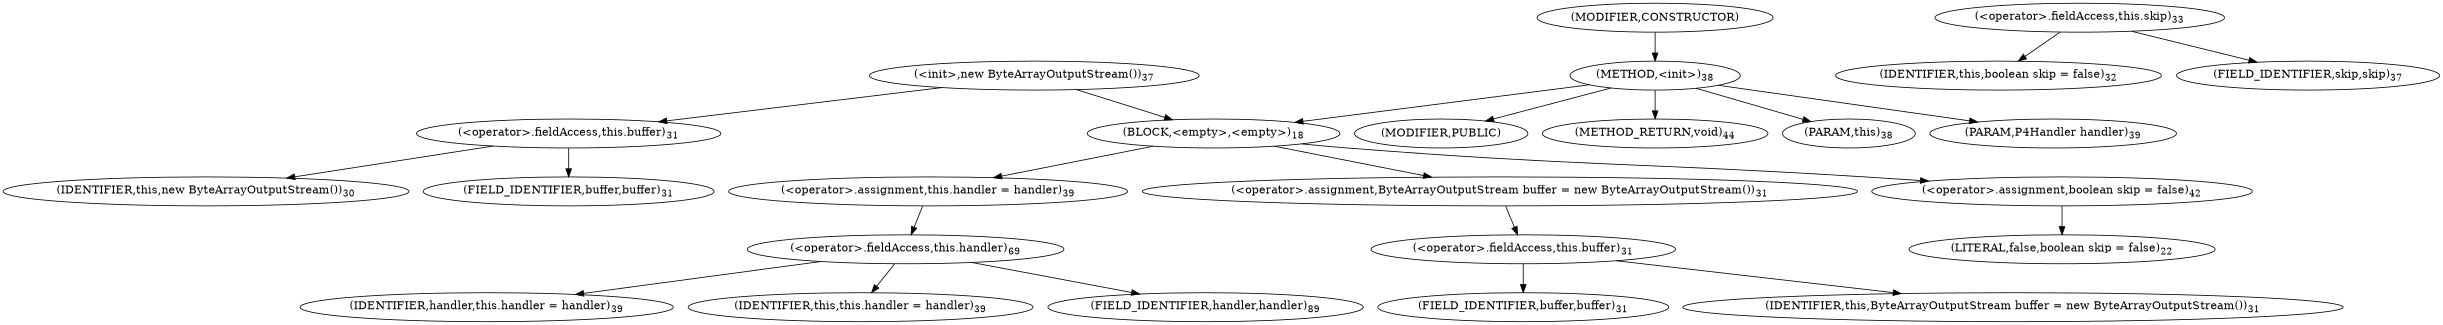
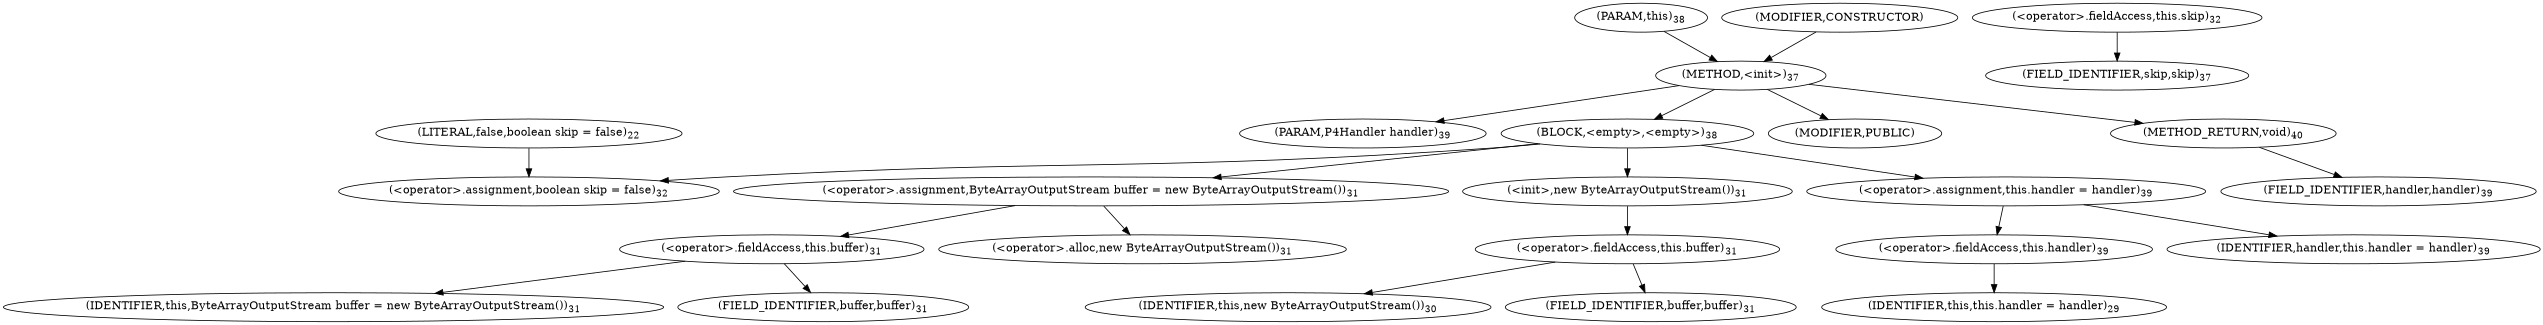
node "(<operator>.fieldAccess,this.skip)": text "33" -> "32"
node "(<init>,new ByteArrayOutputStream())": text "37" -> "31"
node "(METHOD,<init>)": text "38" -> "37"
node "(IDENTIFIER,this,boolean skip = false)": removed
edge "(<init>,new ByteArrayOutputStream())" -> "(BLOCK,<empty>,<empty>)": reversed
edge "(METHOD,<init>)" -> "(PARAM,this)": reversed
node "(BLOCK,<empty>,<empty>)": text "18" -> "38"
node "(METHOD_RETURN,void)": text "44" -> "40"
node "(<operator>.assignment,boolean skip = false)": text "42" -> "32"
edge "(<operator>.assignment,boolean skip = false)" -> "(LITERAL,false,boolean skip = false)": reversed
node "(<operator>.fieldAccess,this.handler)": text "69" -> "39"
node "(<operator>.alloc,new ByteArrayOutputStream())": added
edge "(<operator>.fieldAccess,this.handler)" -> "(IDENTIFIER,handler,this.handler = handler)": now "(<operator>.assignment,this.handler = handler)" -> "(IDENTIFIER,handler,this.handler = handler)"
edge "(<operator>.fieldAccess,this.handler)" -> "(FIELD_IDENTIFIER,handler,handler)": now "(METHOD_RETURN,void)" -> "(FIELD_IDENTIFIER,handler,handler)"
node "(IDENTIFIER,this,this.handler = handler)": text "39" -> "29"
node "(FIELD_IDENTIFIER,handler,handler)": text "89" -> "39"
